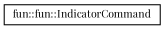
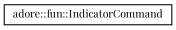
node "fun::fun::IndicatorCommand": label "fun::fun::IndicatorCommand" -> "adore::fun::IndicatorCommand"
